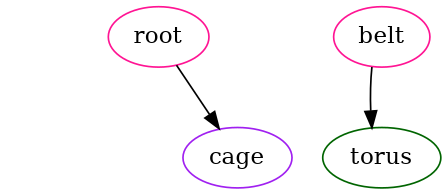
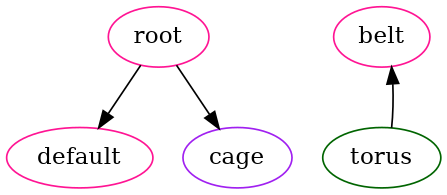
edge "belt" -> "torus": reversed
node "default": added
